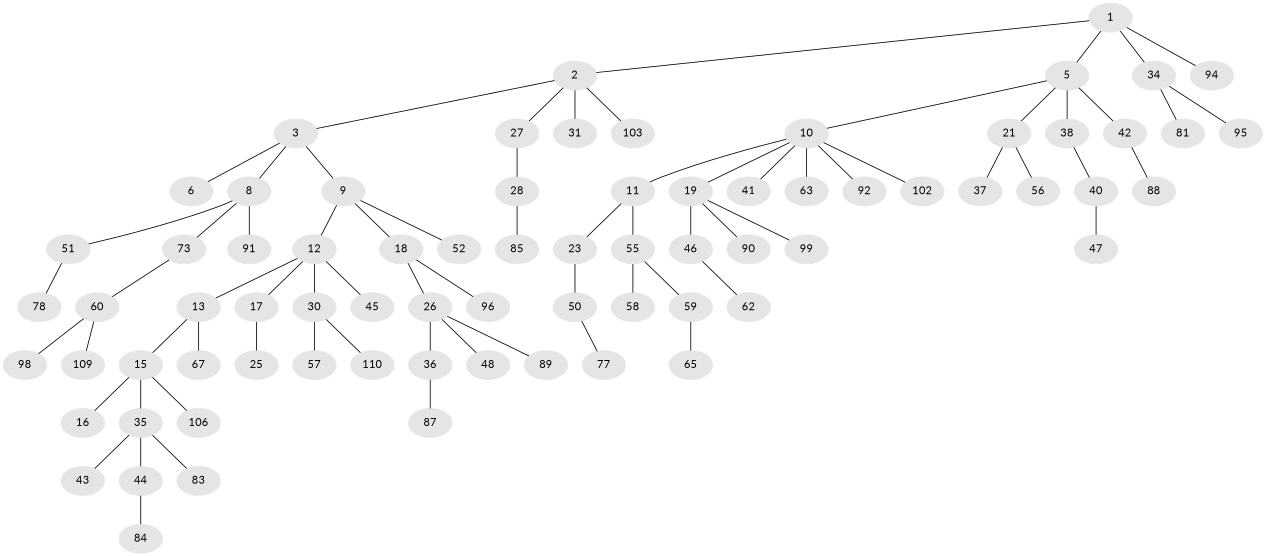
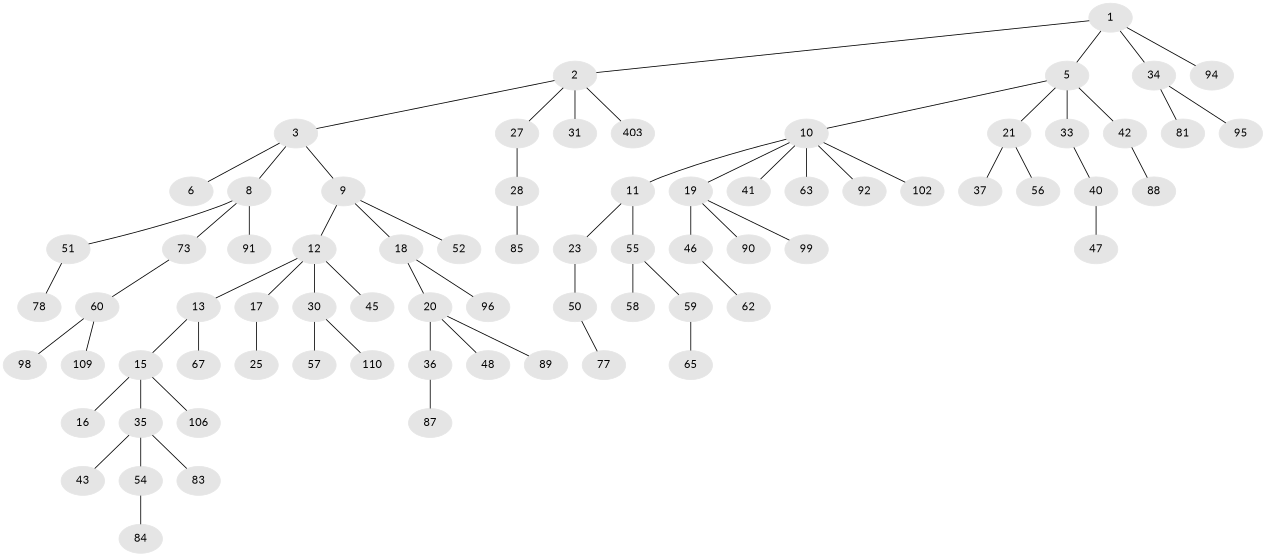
node "103": label "103" -> "403"
node "38": label "38" -> "33"
node "26": label "26" -> "20"
node "44": label "44" -> "54"
